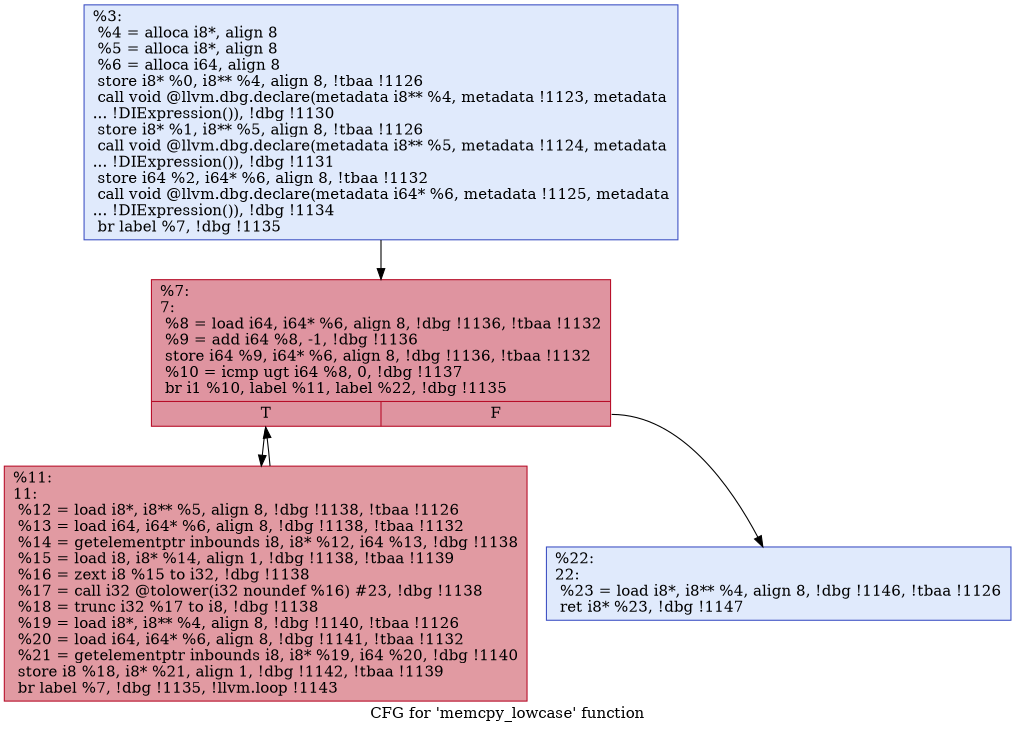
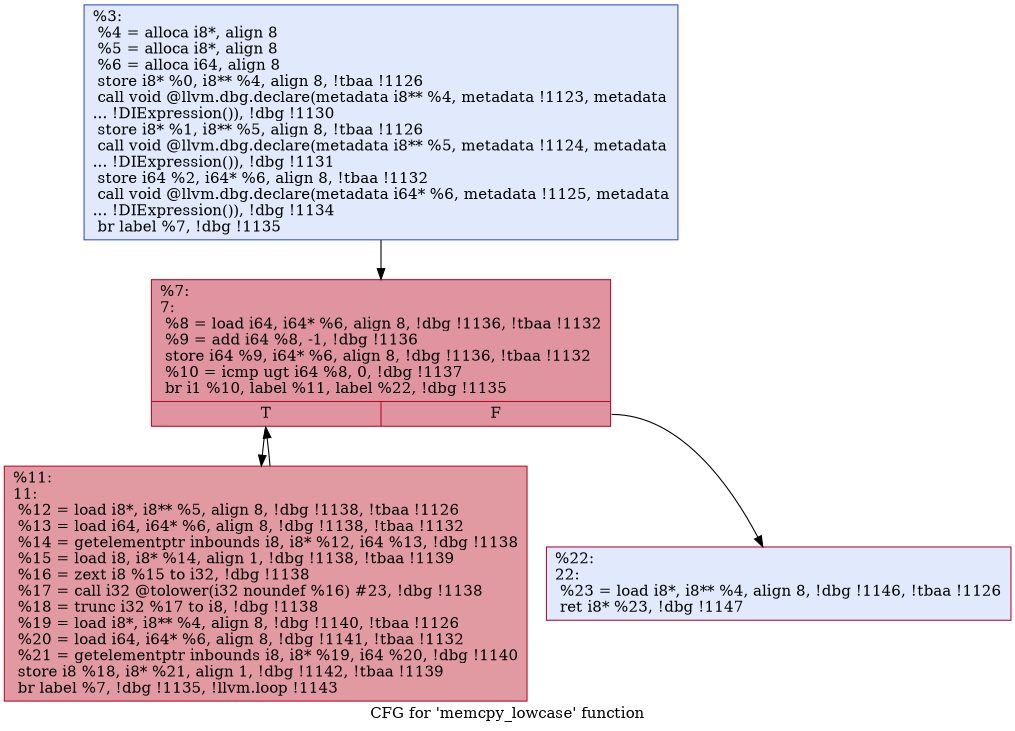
node "%22:": color #3d50c3ff -> #b70d28ff
